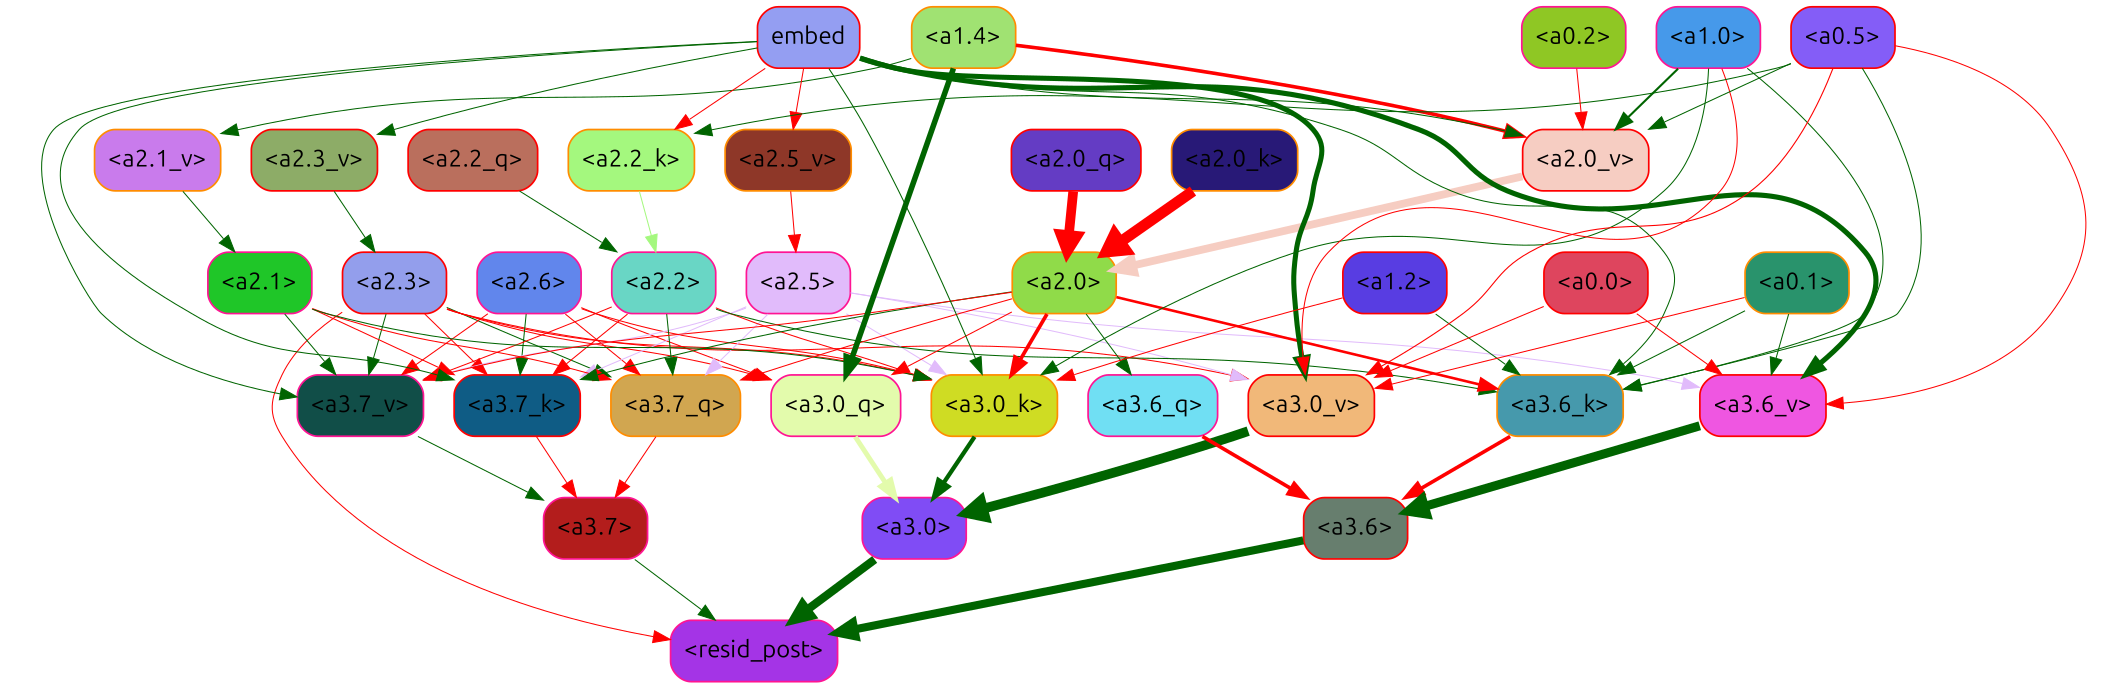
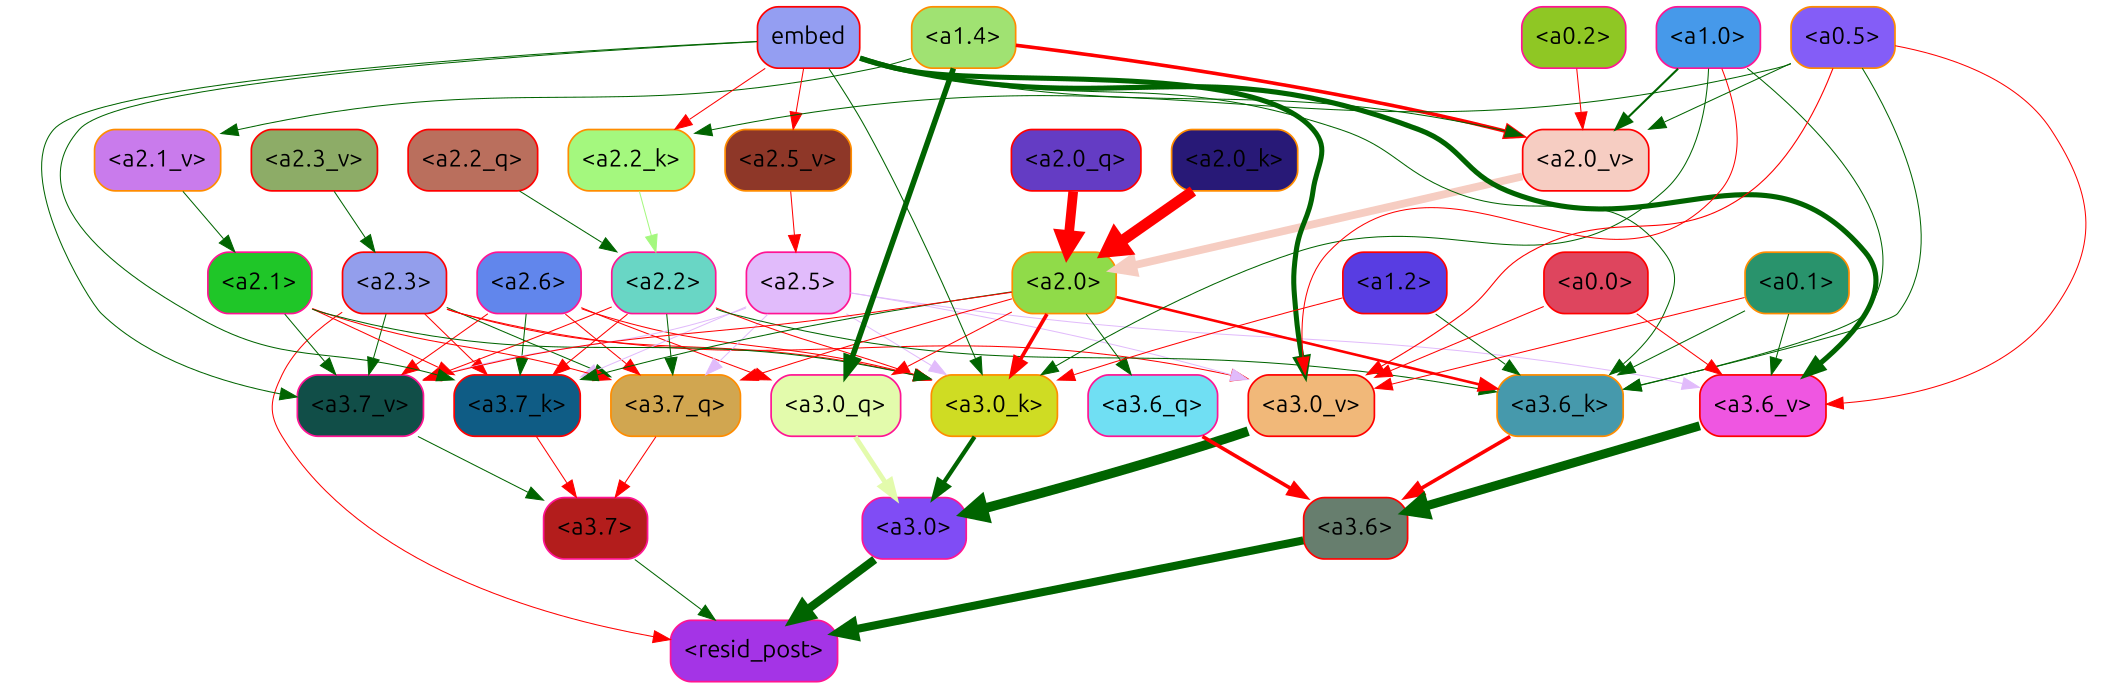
node "<a0.5>": color red -> darkorange
edge "embed" -> "<a2.3_v>": removed
edge "<a2.3>" -> "<a3.0_q>": removed
